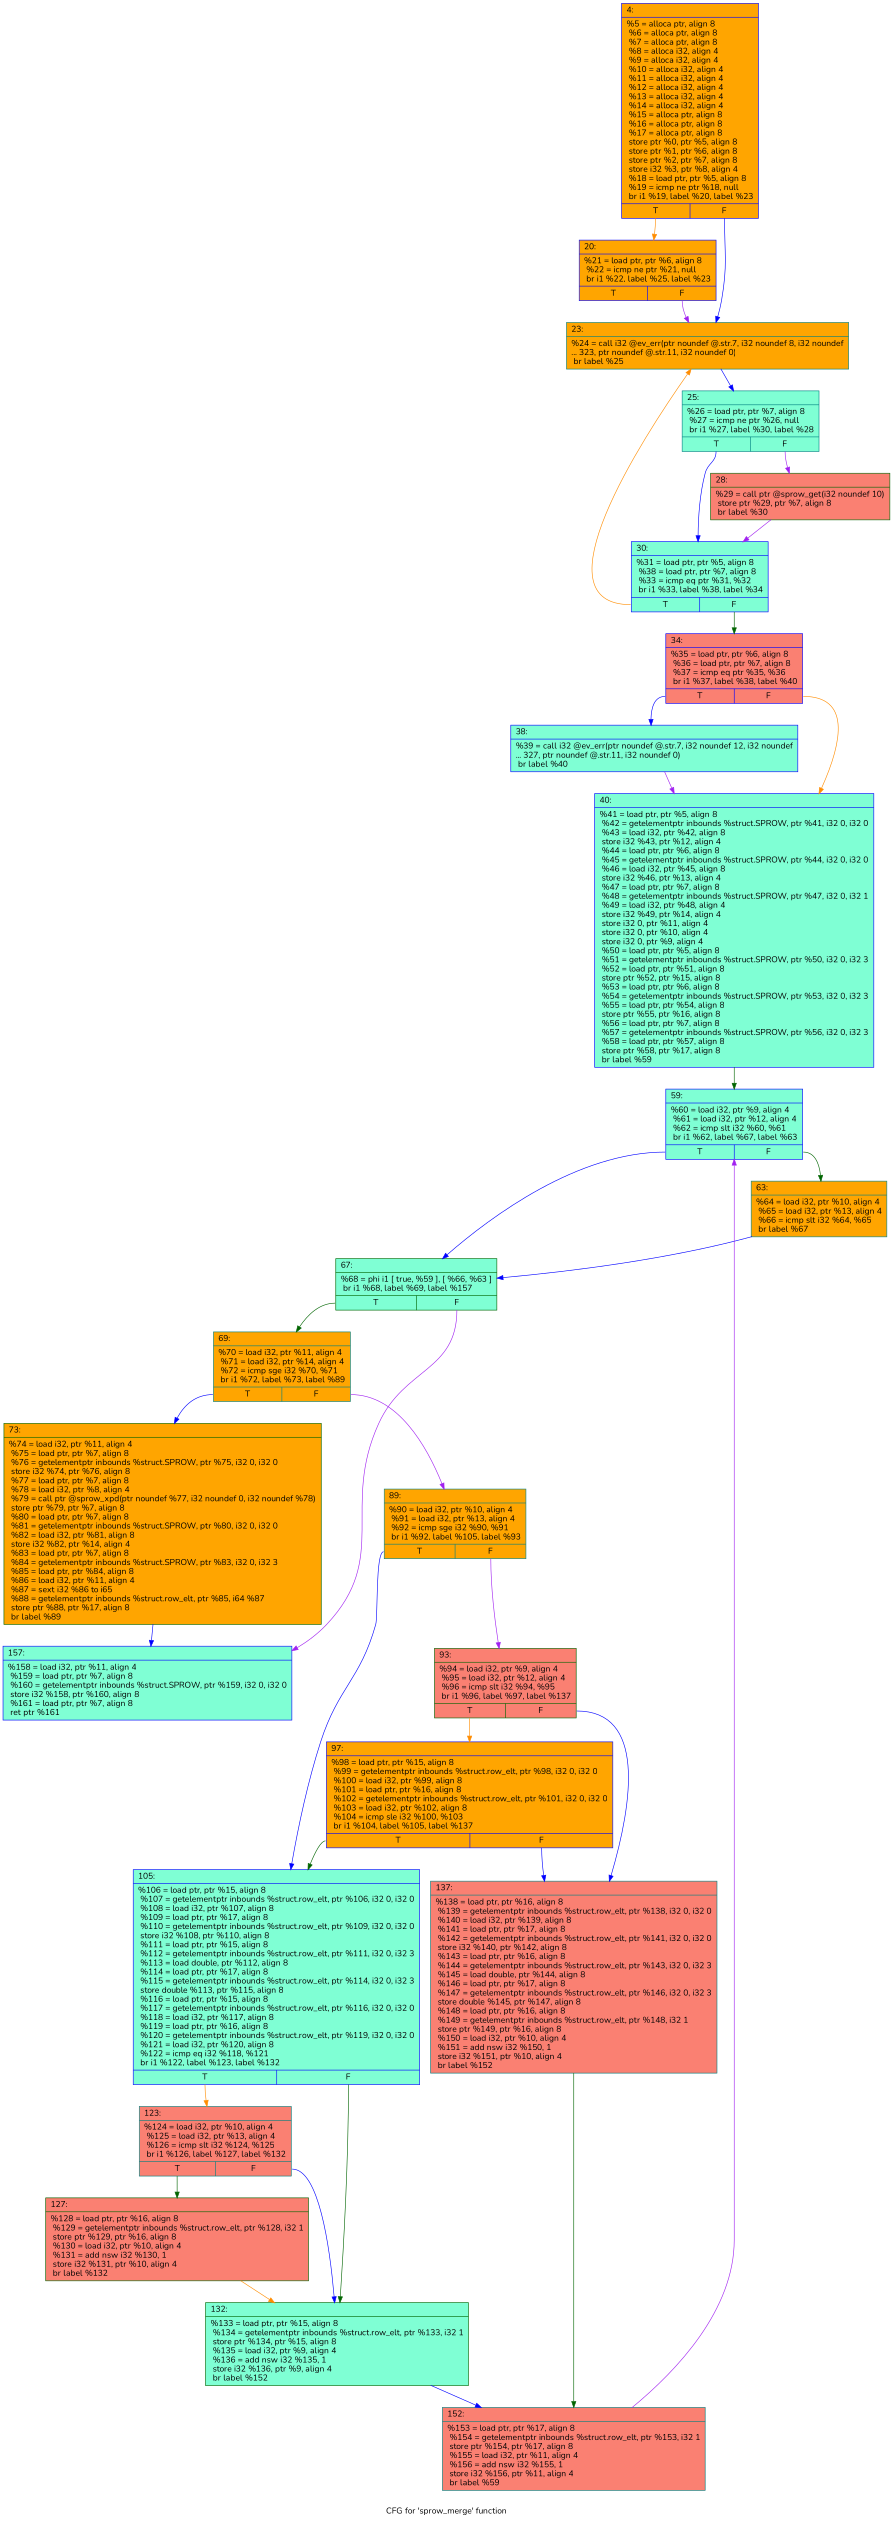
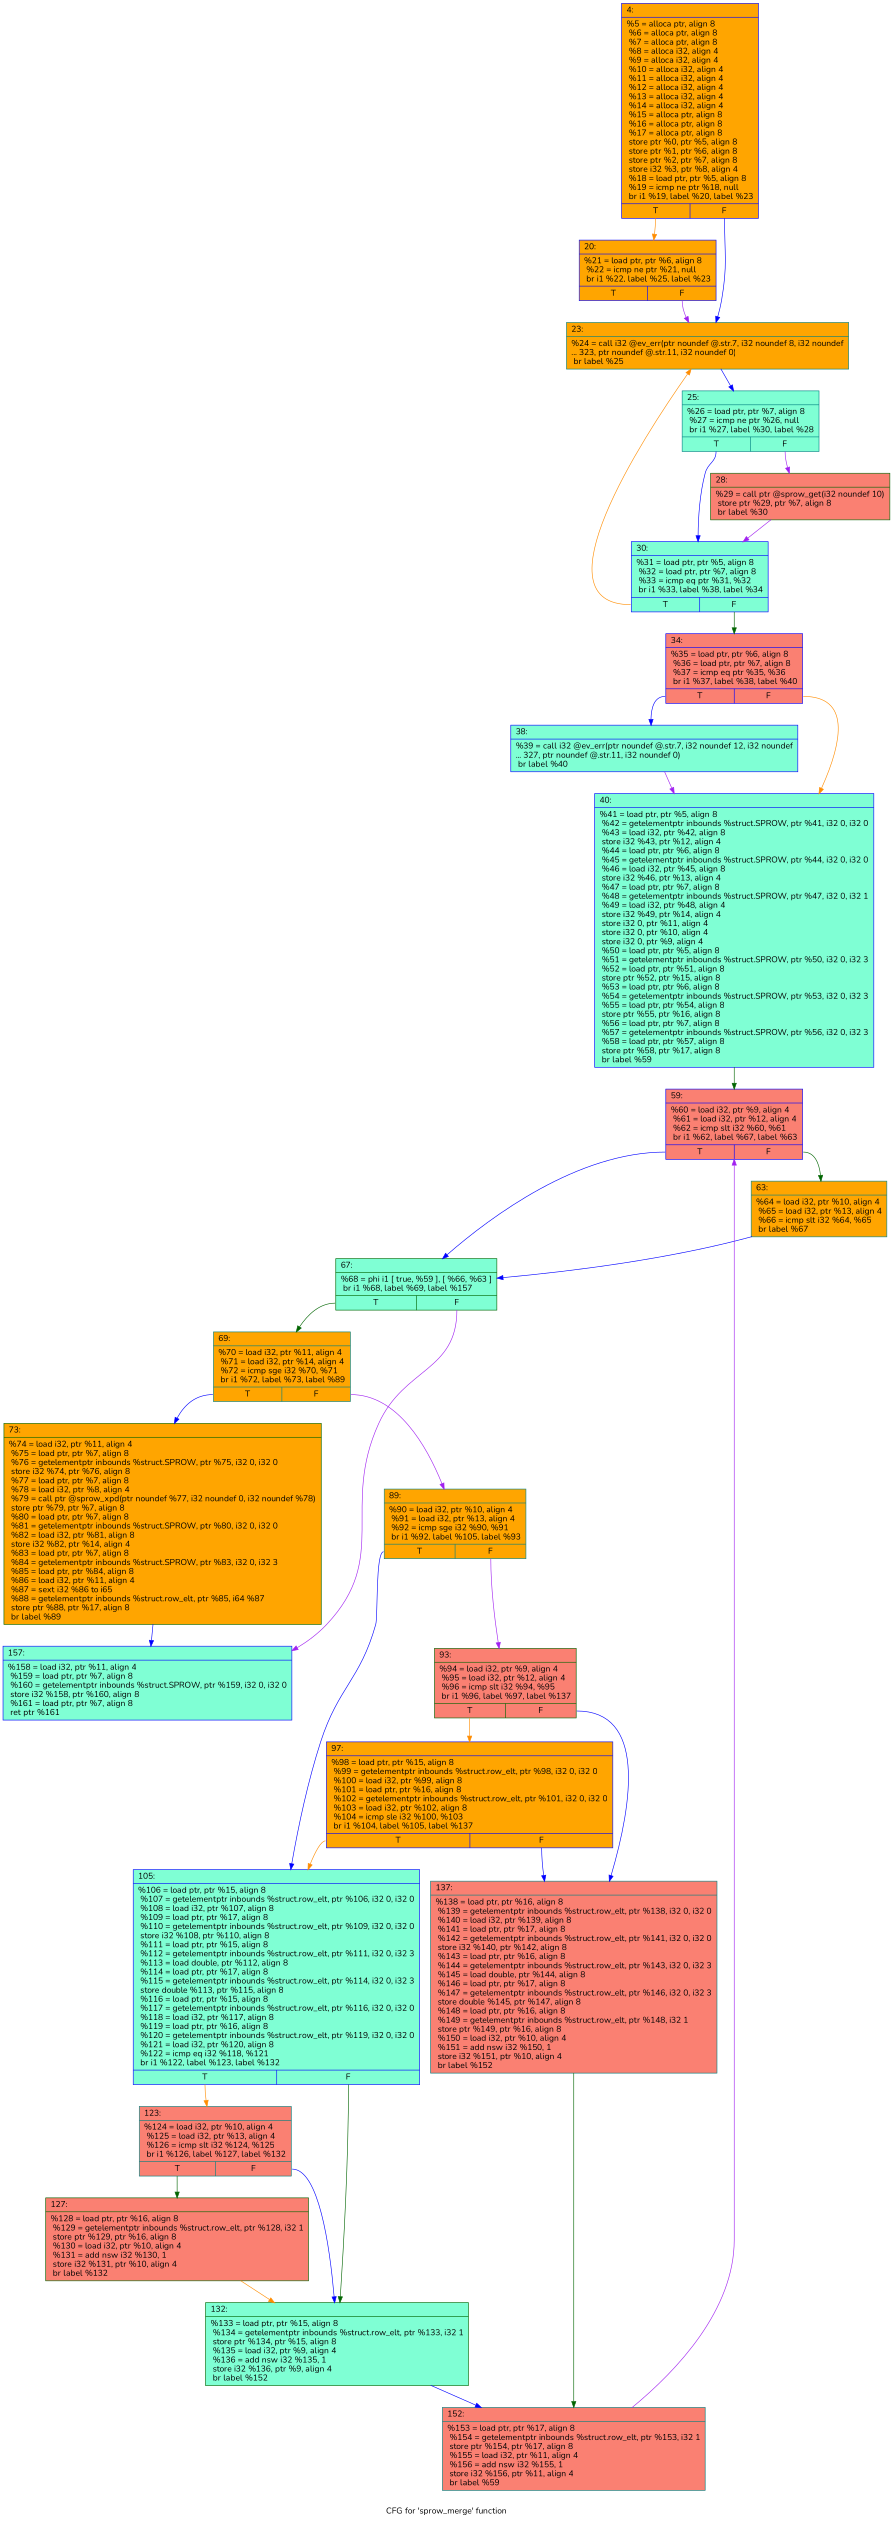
node "30:": text "%38 = load ptr, ptr %7, align 8" -> "%32 = load ptr, ptr %7, align 8"
node "59:": fillcolor aquamarine -> salmon
edge "97:" -> "105:": color darkgreen -> darkorange
